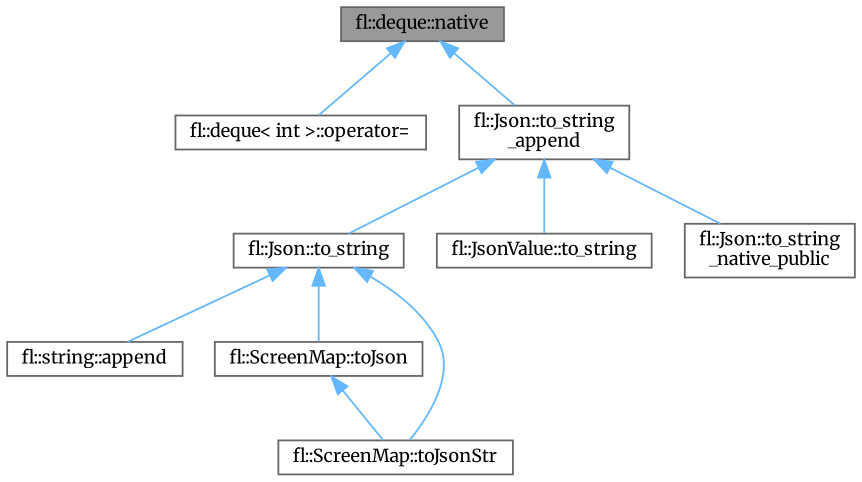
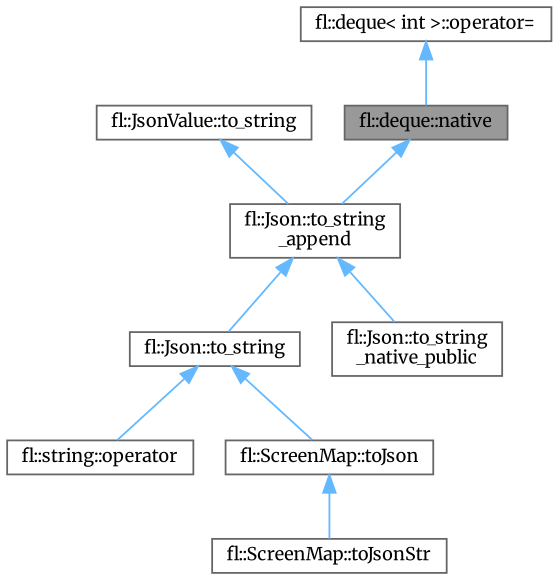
edge "fl::deque< int >::operator=" -> "fl::deque::native": reversed
edge "fl::JsonValue::to_string" -> "fl::Json::to_string _append": reversed
edge "fl::ScreenMap::toJsonStr" -> "fl::Json::to_string": removed
node "fl::string::append": label "fl::string::append" -> "fl::string::operator"
